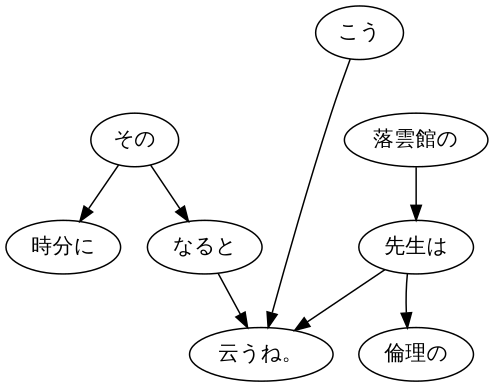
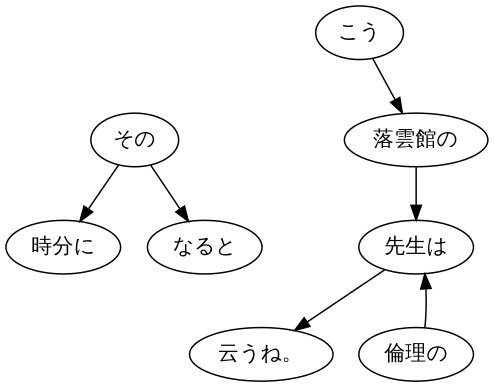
edge "こう" -> "云うね。": now "こう" -> "落雲館の"
edge "先生は" -> "倫理の": reversed
edge "なると" -> "云うね。": removed
